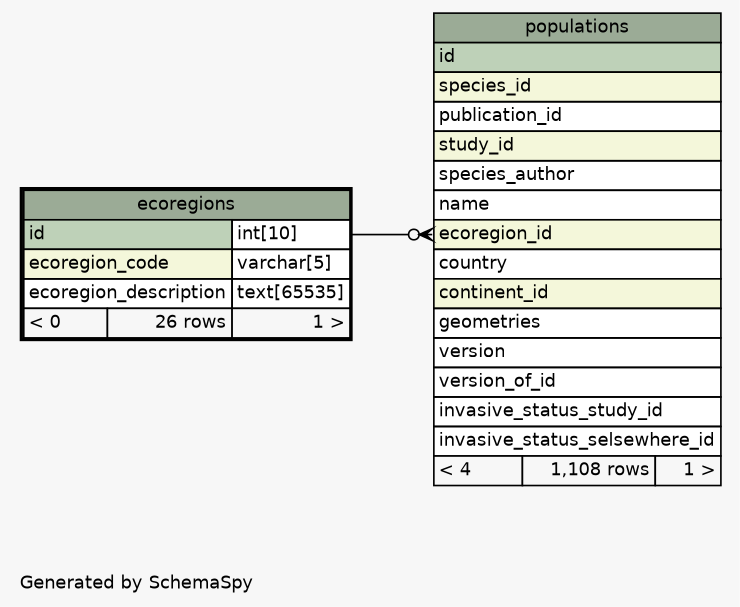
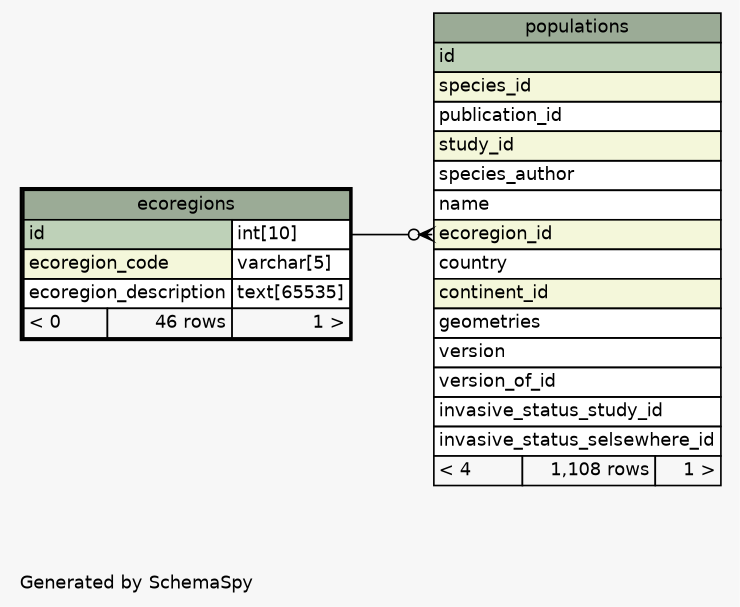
node "ecoregions": text "26 rows" -> "46 rows"
